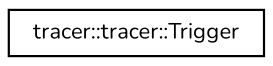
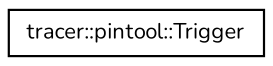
node "tracer::tracer::Trigger": label "tracer::tracer::Trigger" -> "tracer::pintool::Trigger"
